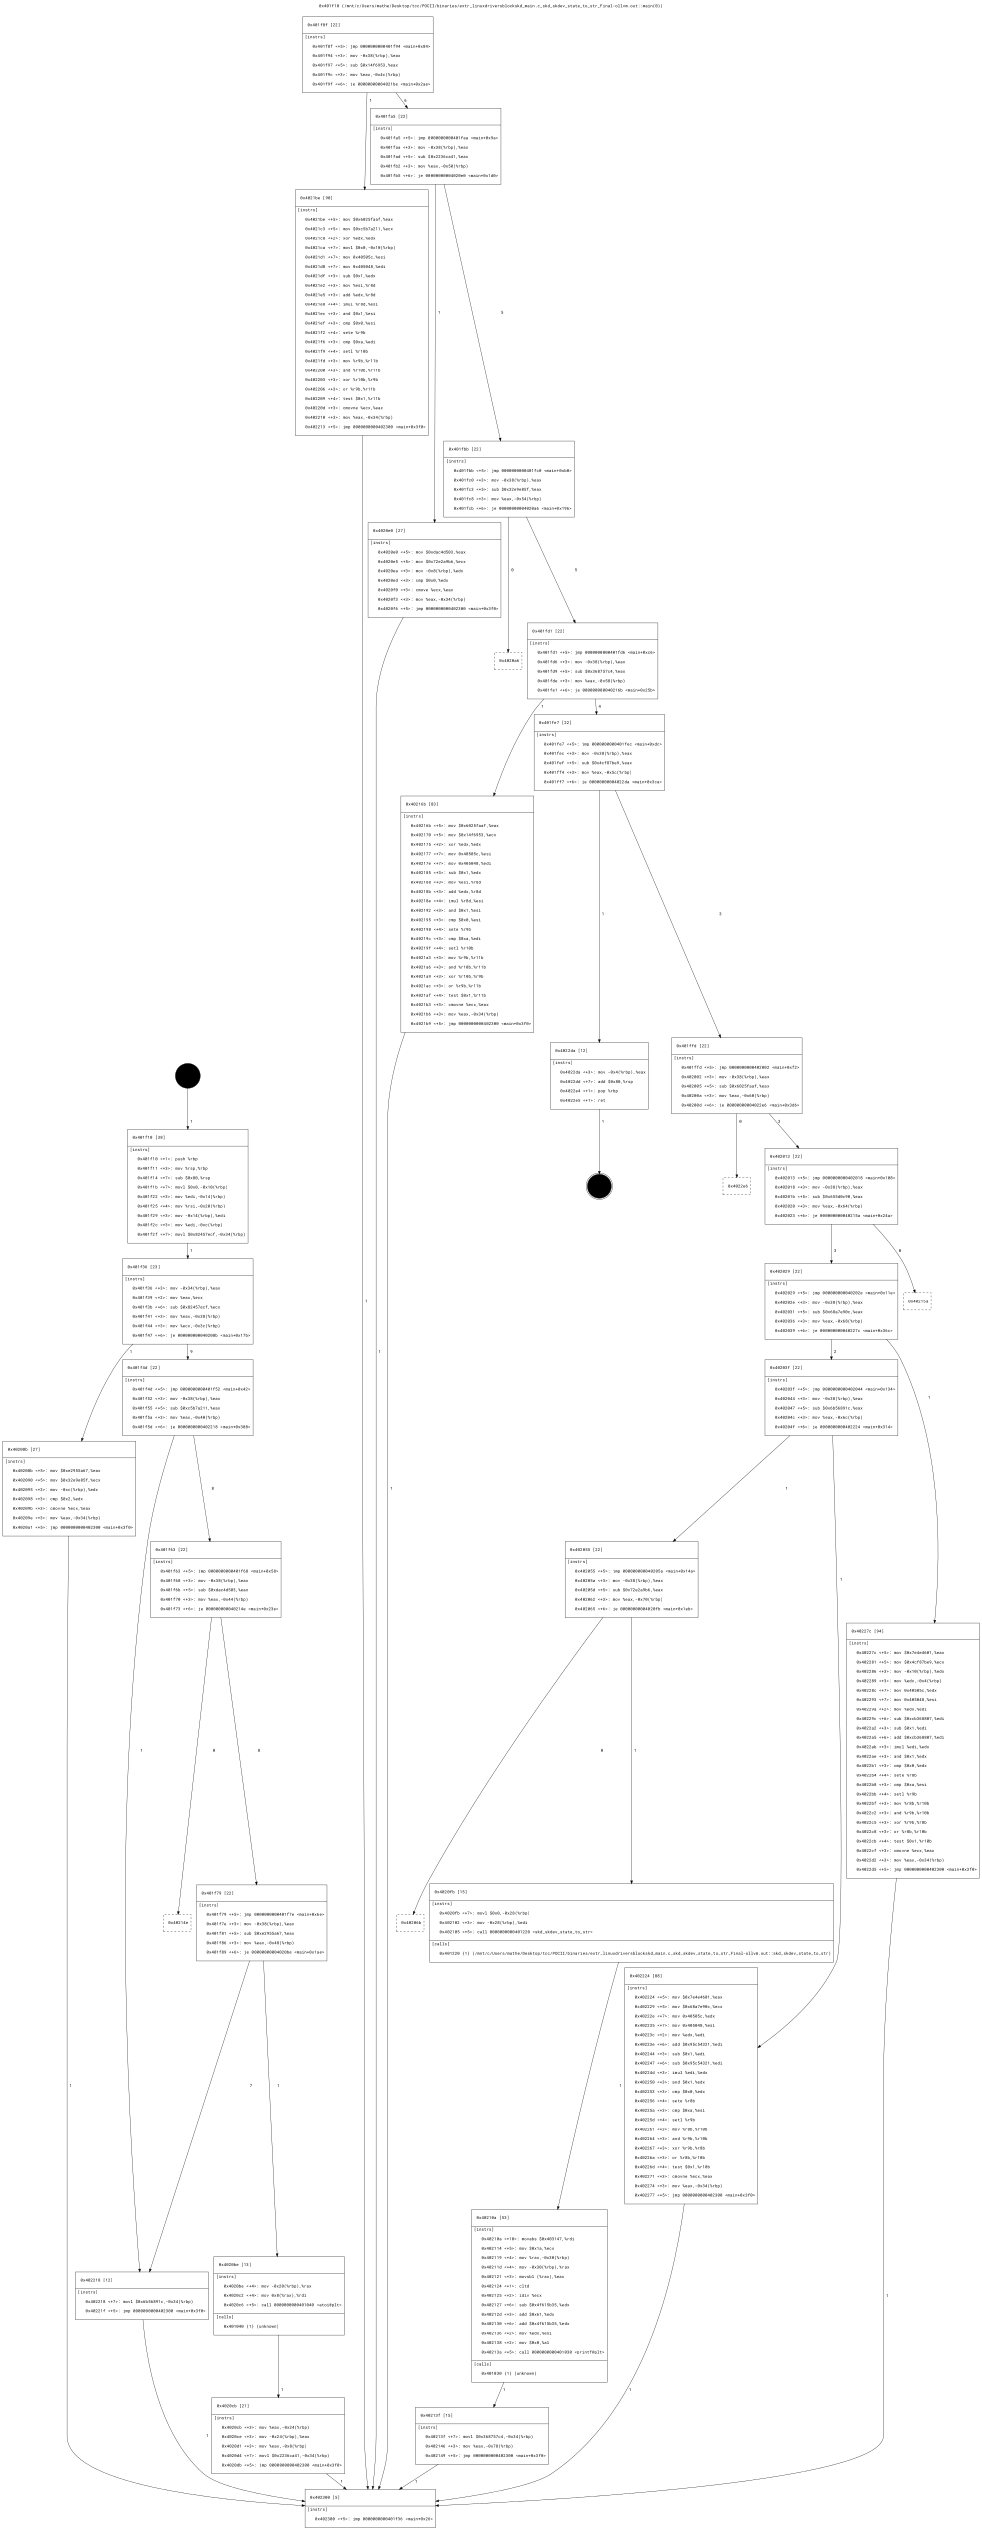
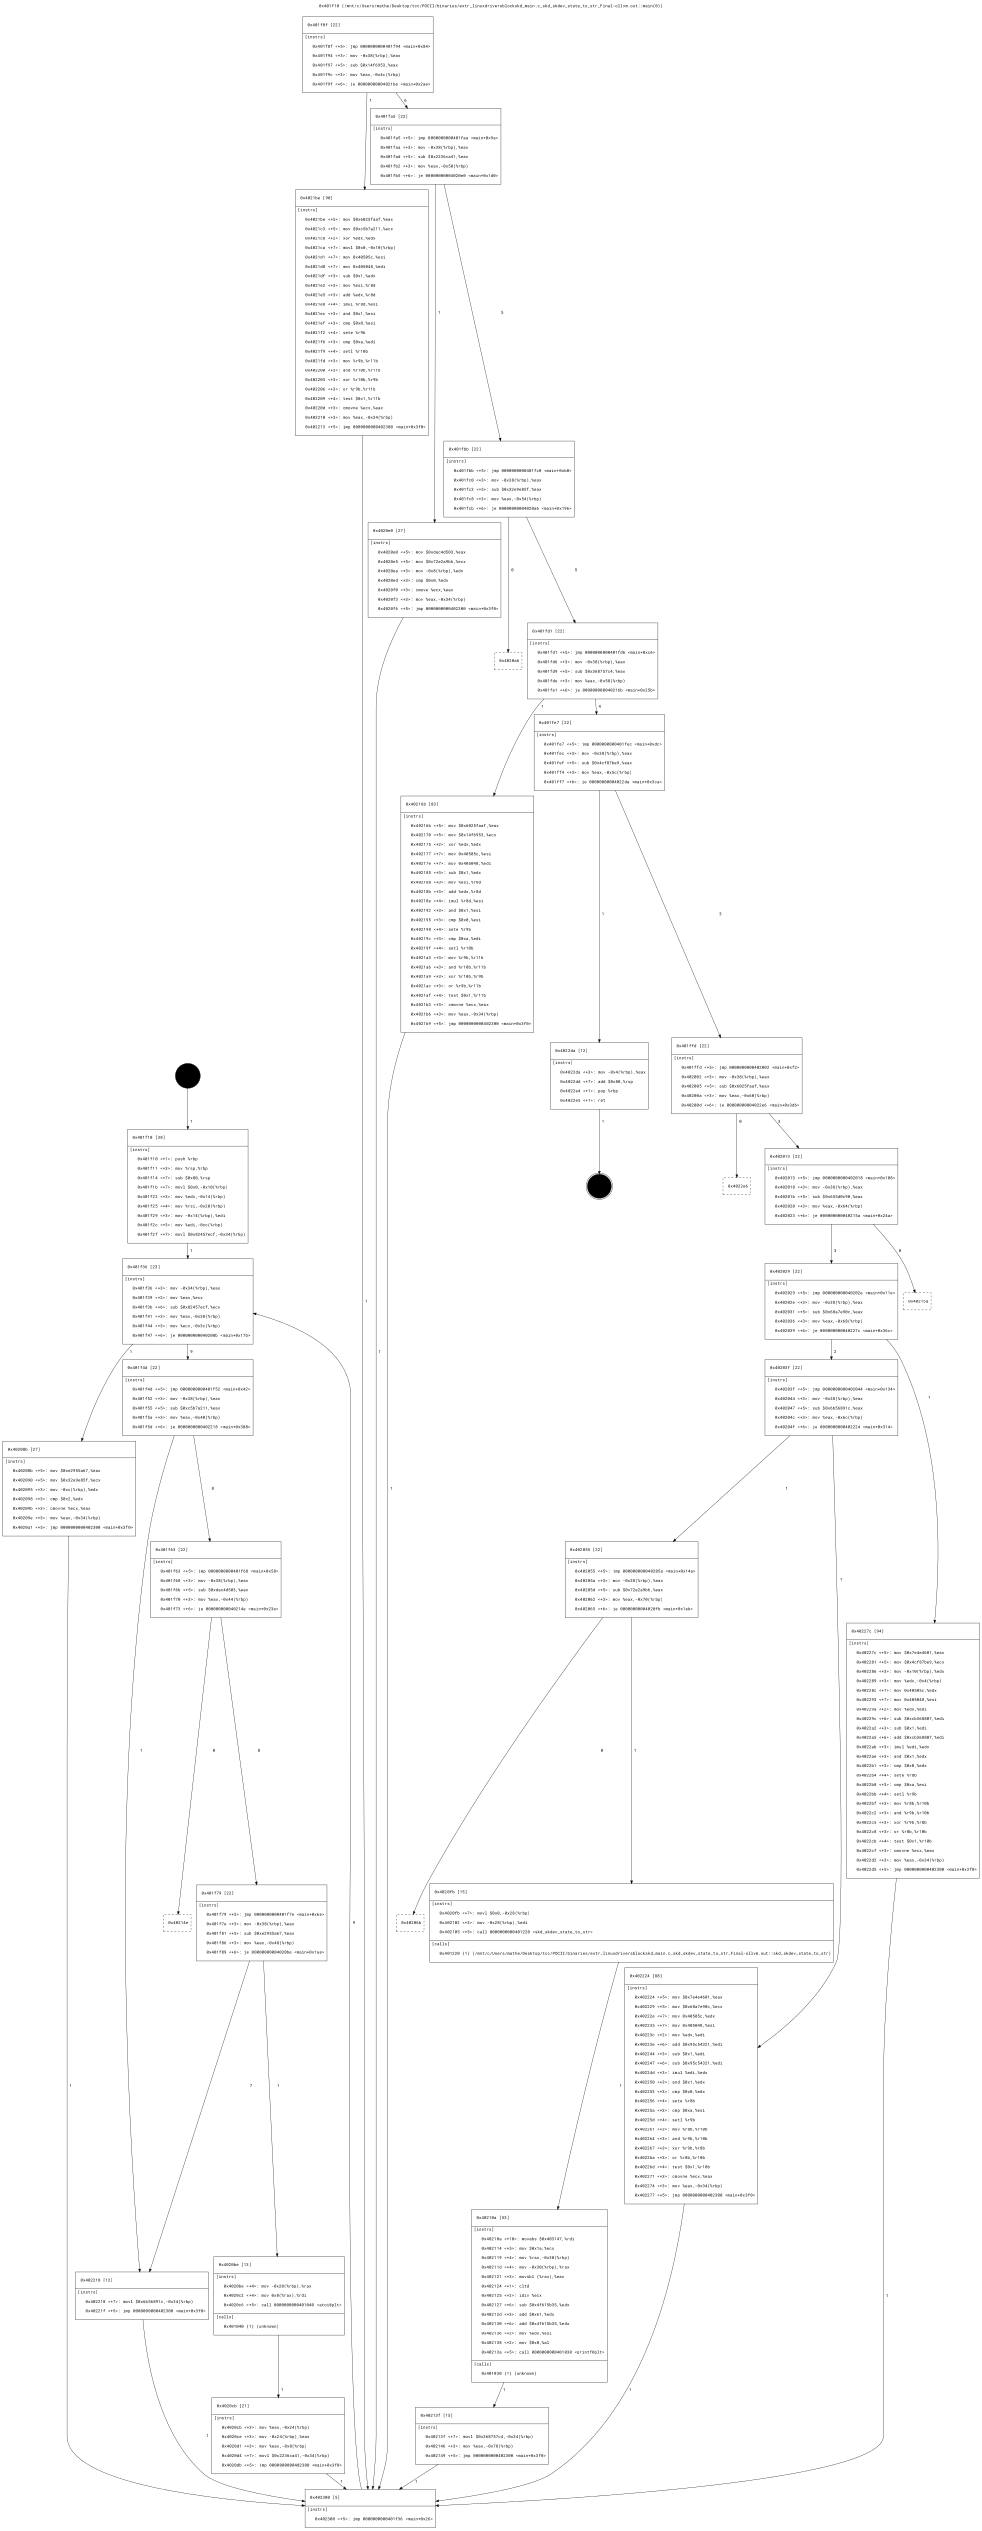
edge "0x402300 [5]" -> "0x401f36 [23]": added, label "9"
